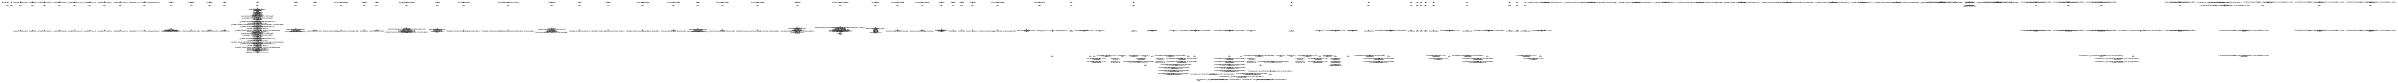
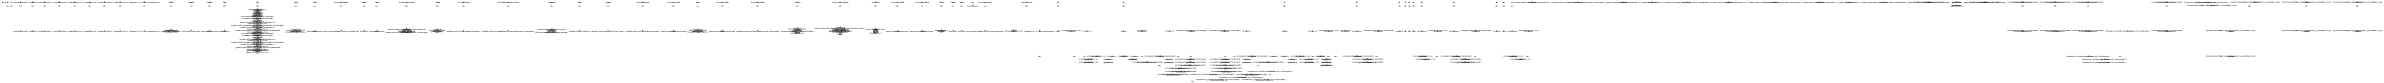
node "123": removed
